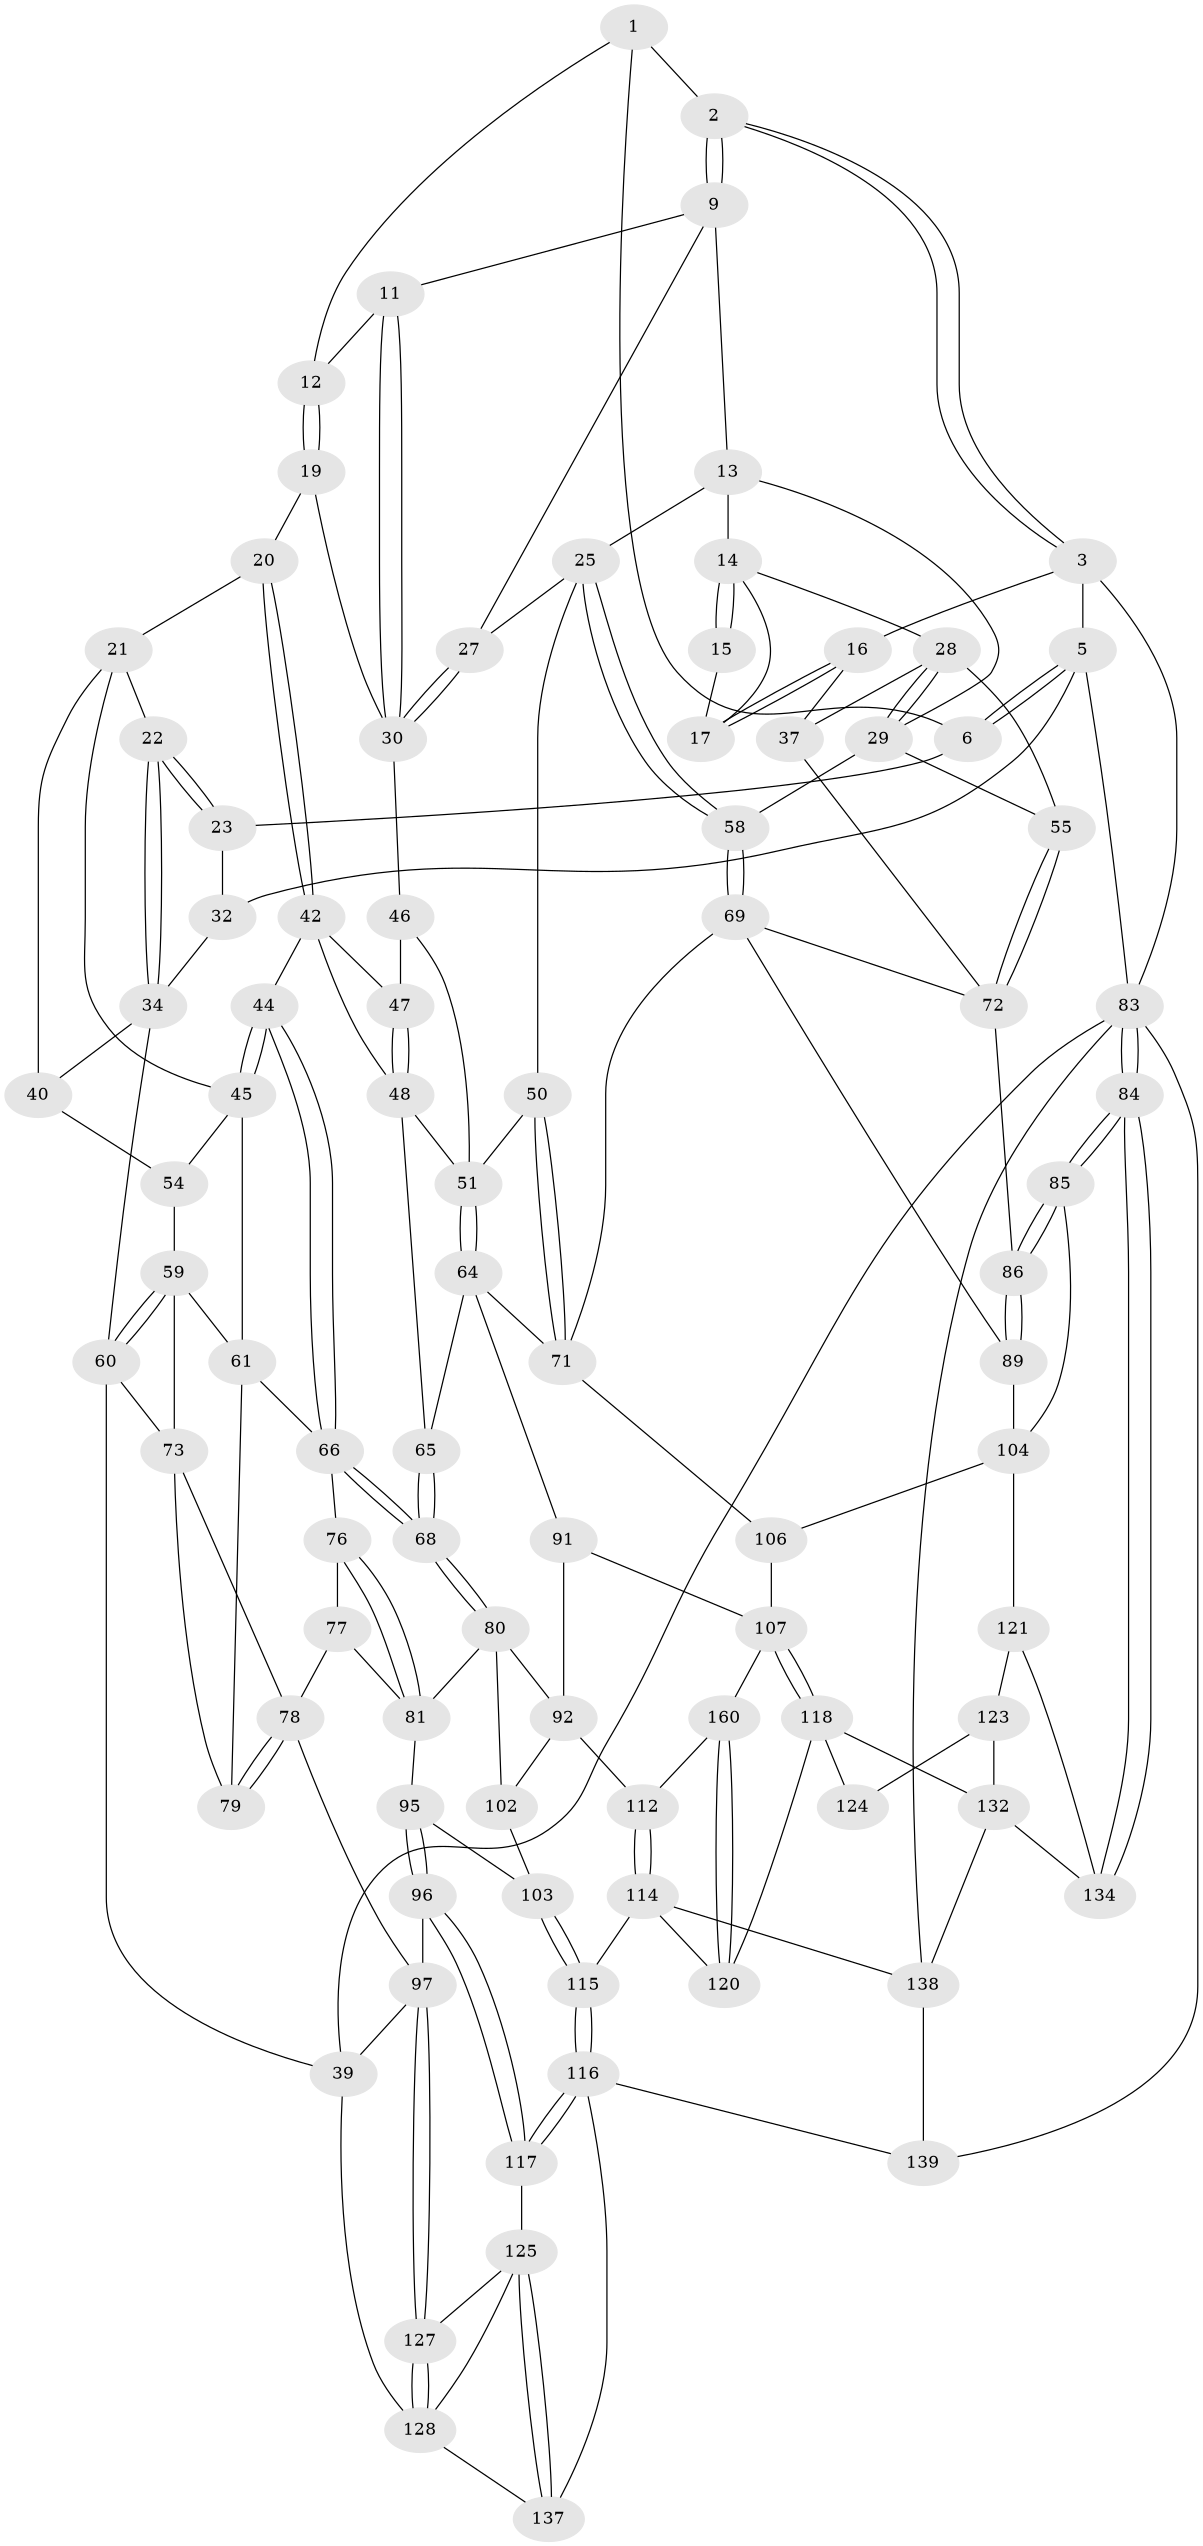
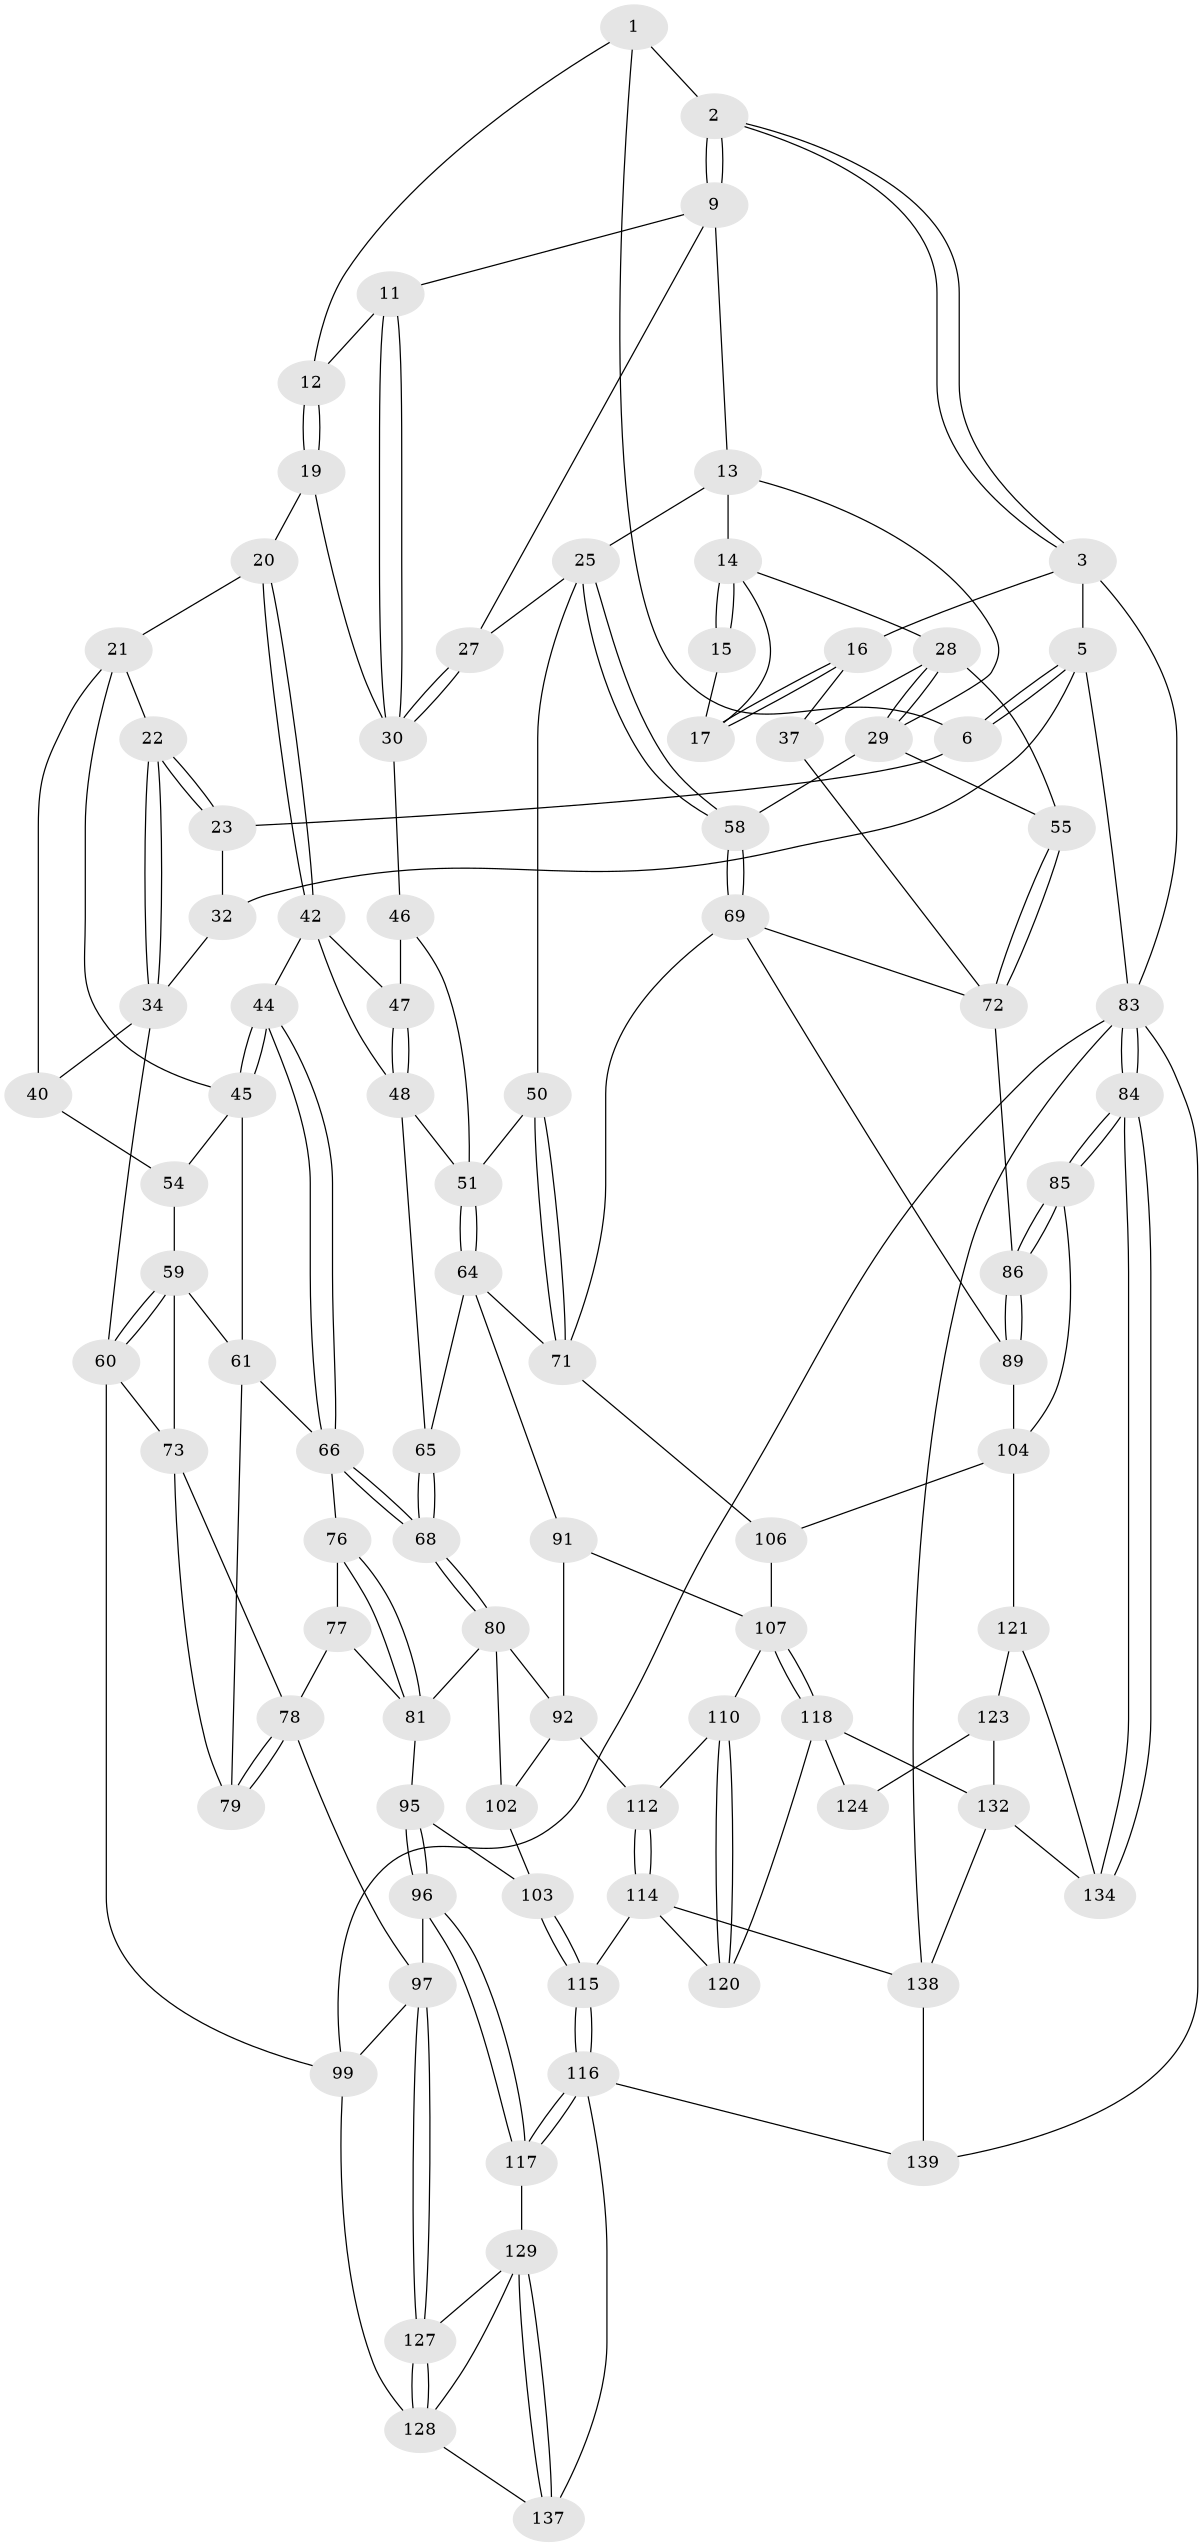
node "160": label "160" -> "110"
node "39": label "39" -> "99"
node "125": label "125" -> "129"
